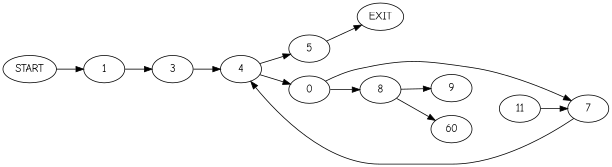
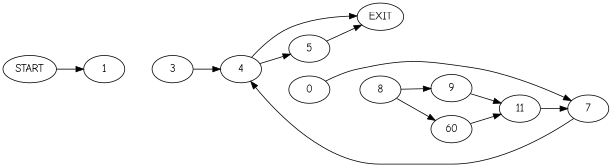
edge "1" -> "3": removed
edge "4" -> "0": now "4" -> "EXIT"
edge "0" -> "8": removed
edge "9" -> "11": added
edge "60" -> "11": added
